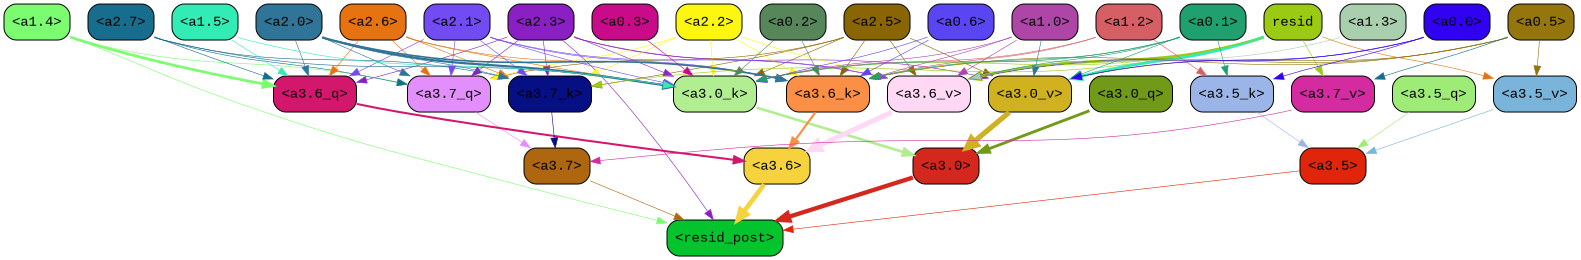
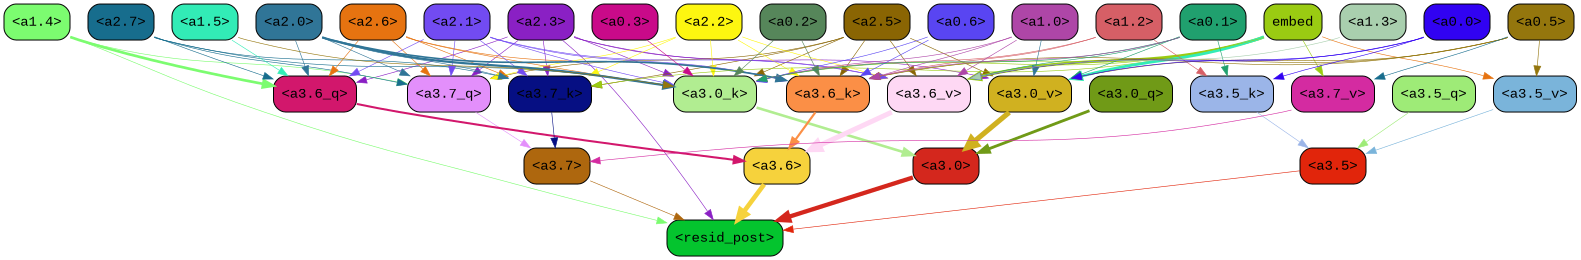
node "resid": label "resid" -> "embed"
edge "<a0.1>" -> "<a3.6_k>": color #20a06e -> #ae46a7
edge "<a1.5>" -> "<a3.0_k>": color #32ecb6 -> #94760d
